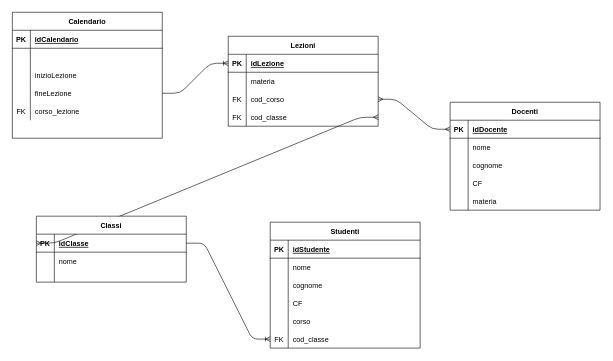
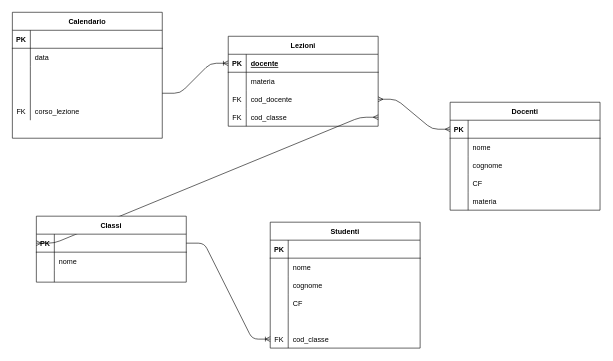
node "idCalendario": removed
node "data": added
node "idLezione": label "idLezione" -> "docente"
node "inizioLezione": removed
node "fineLezione": removed
node "cod_corso": label "cod_corso" -> "cod_docente"
node "idDocente": removed
node "idClasse": removed
node "idStudente": removed
node "corso": removed
